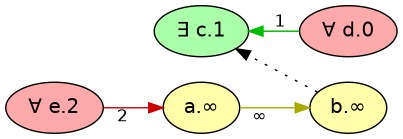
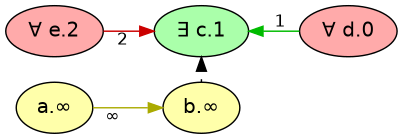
edge "∀ e.2" -> "a.∞": now "∀ e.2" -> "∃ c.1"
